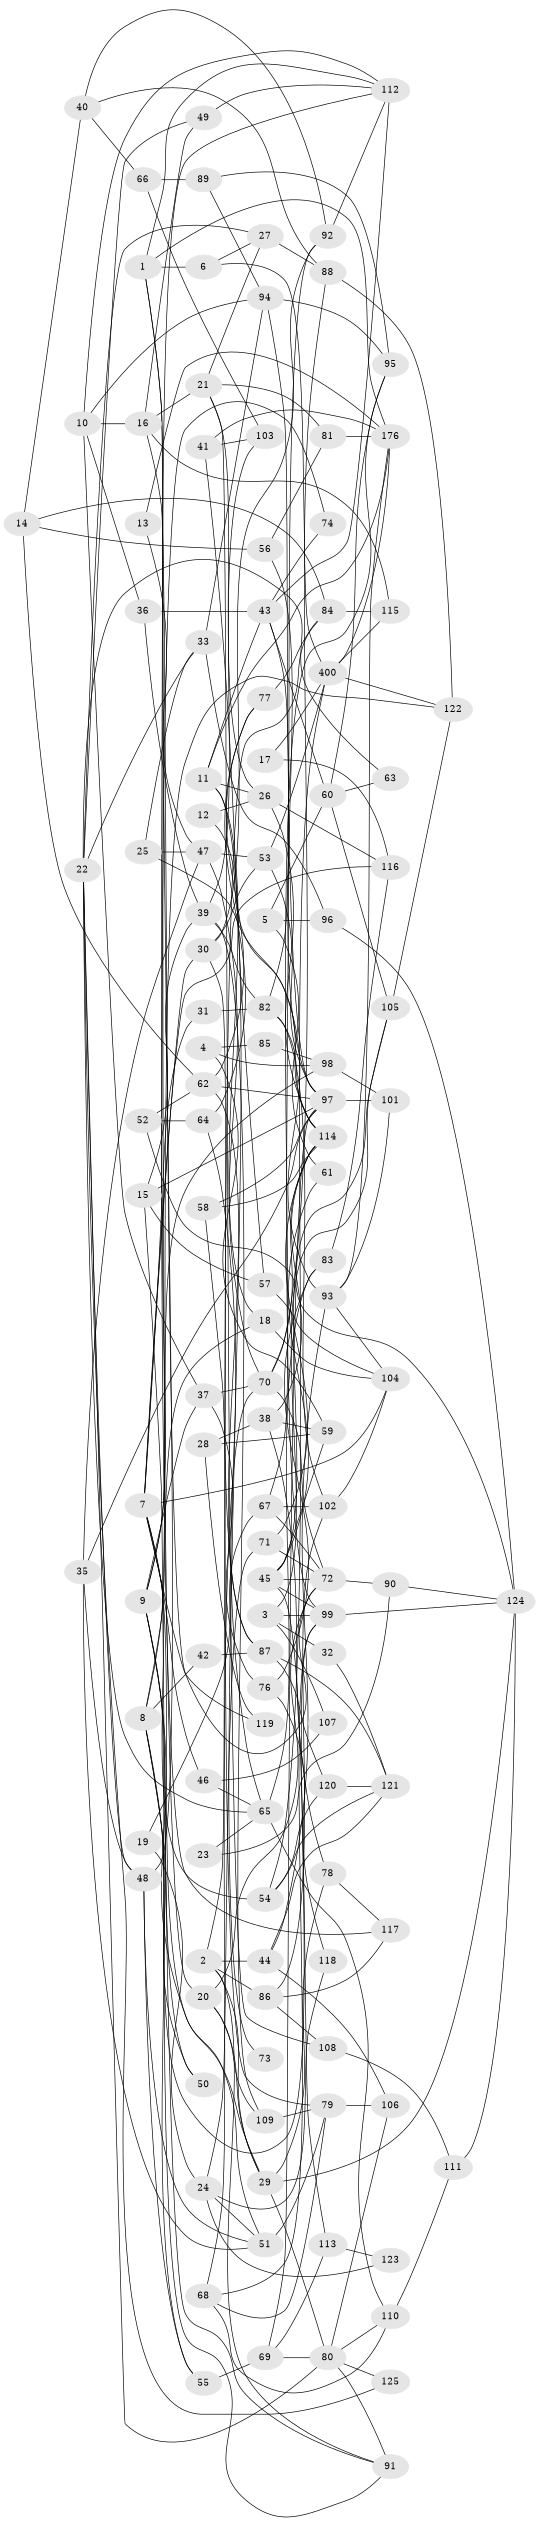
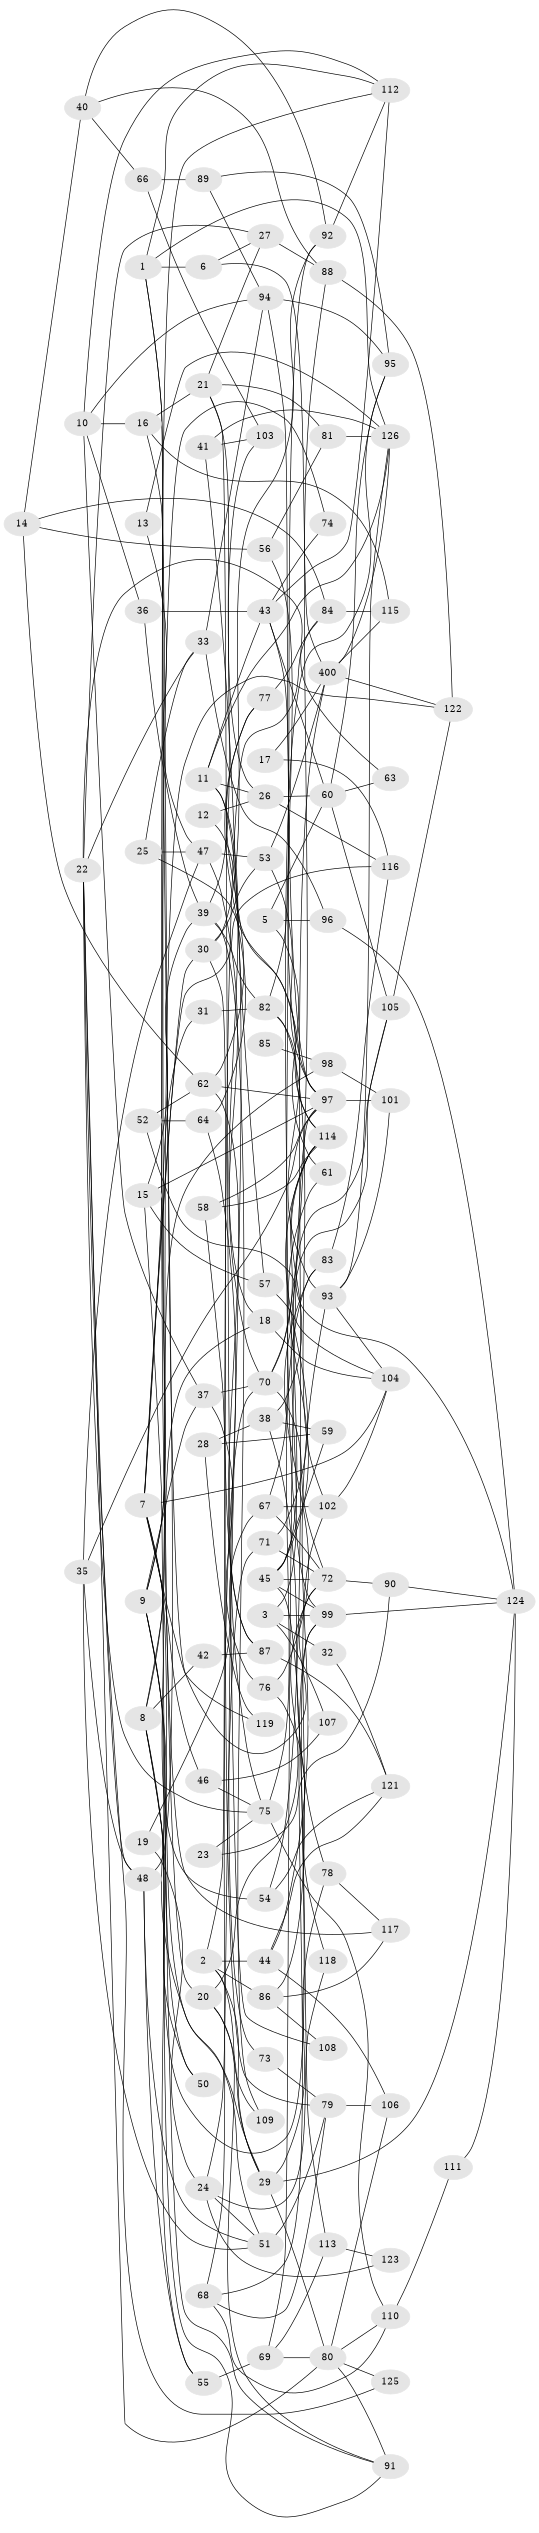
node "49": removed
node "176": label "176" -> "126"
edge "26" -- "114": now "26" -- "60"
node "4": removed
node "120": removed
node "65": label "65" -> "75"
edge "108" -- "111": removed
edge "79" -- "109": now "79" -- "73"
